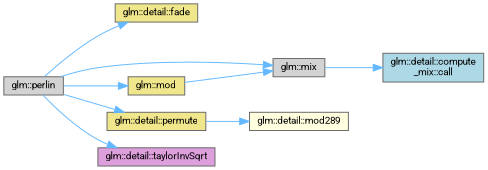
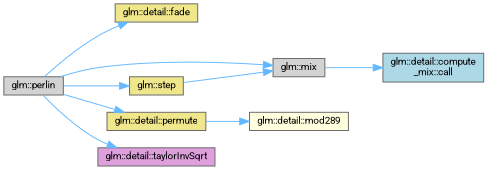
node "glm::mod": label "glm::mod" -> "glm::step"
